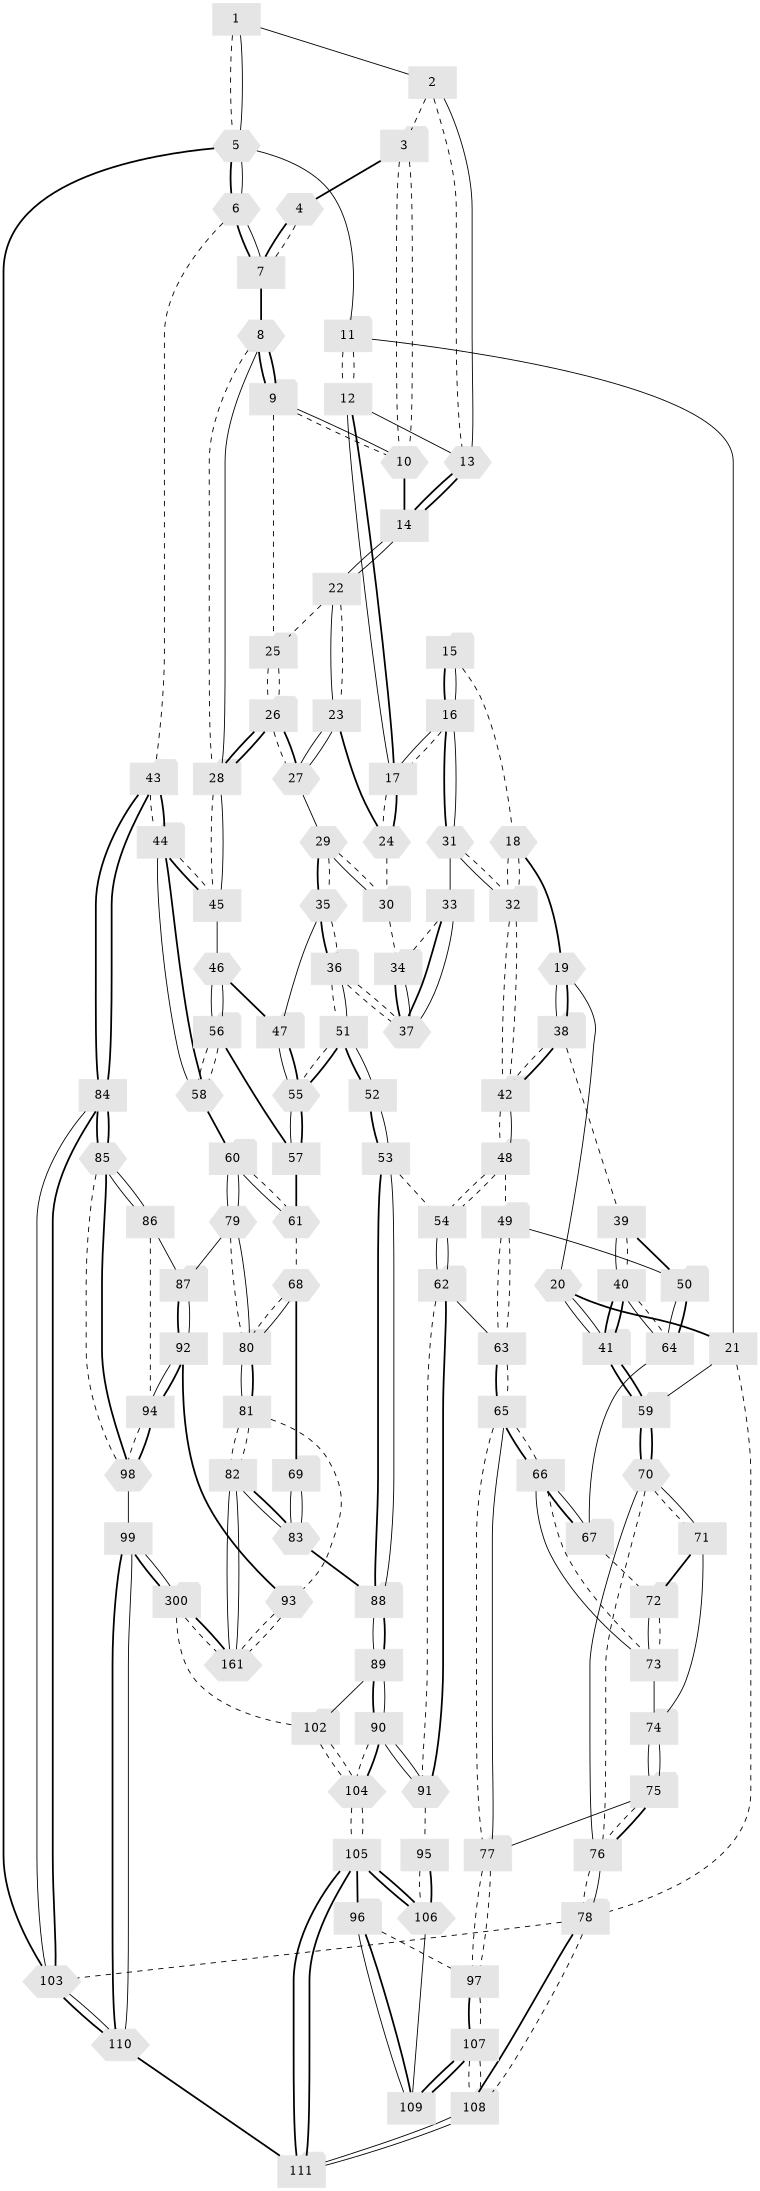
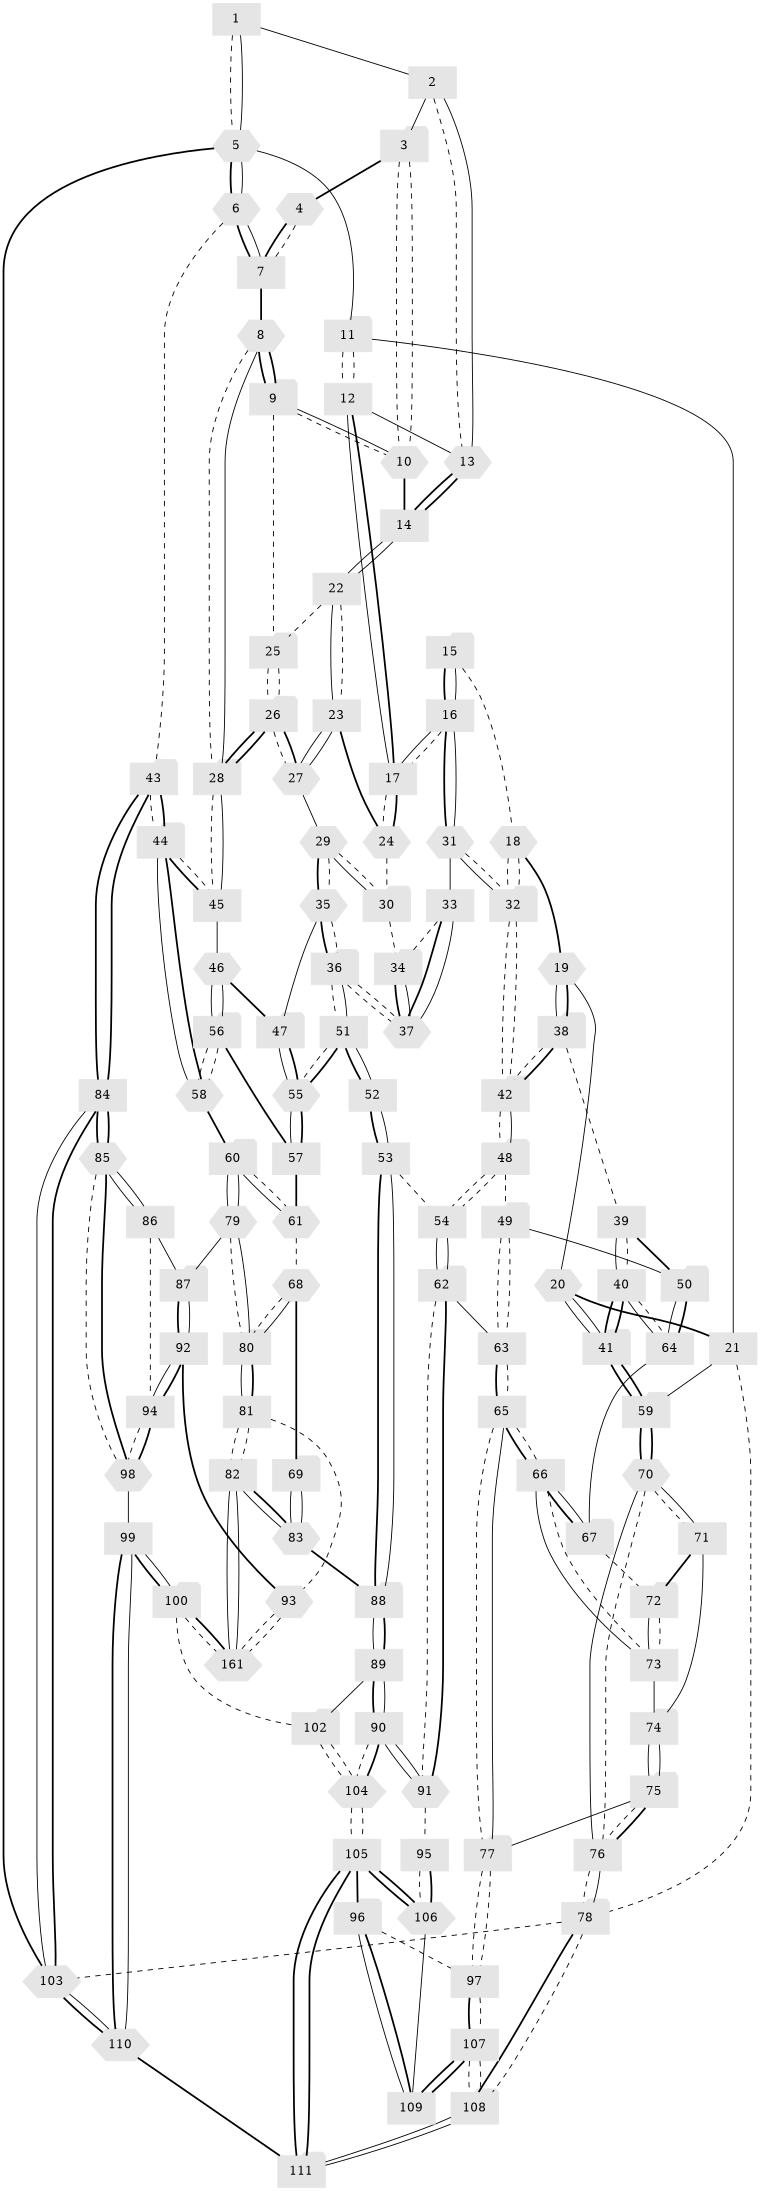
edge "2" -- "3": style dashed -> solid
node "300": label "300" -> "100"
